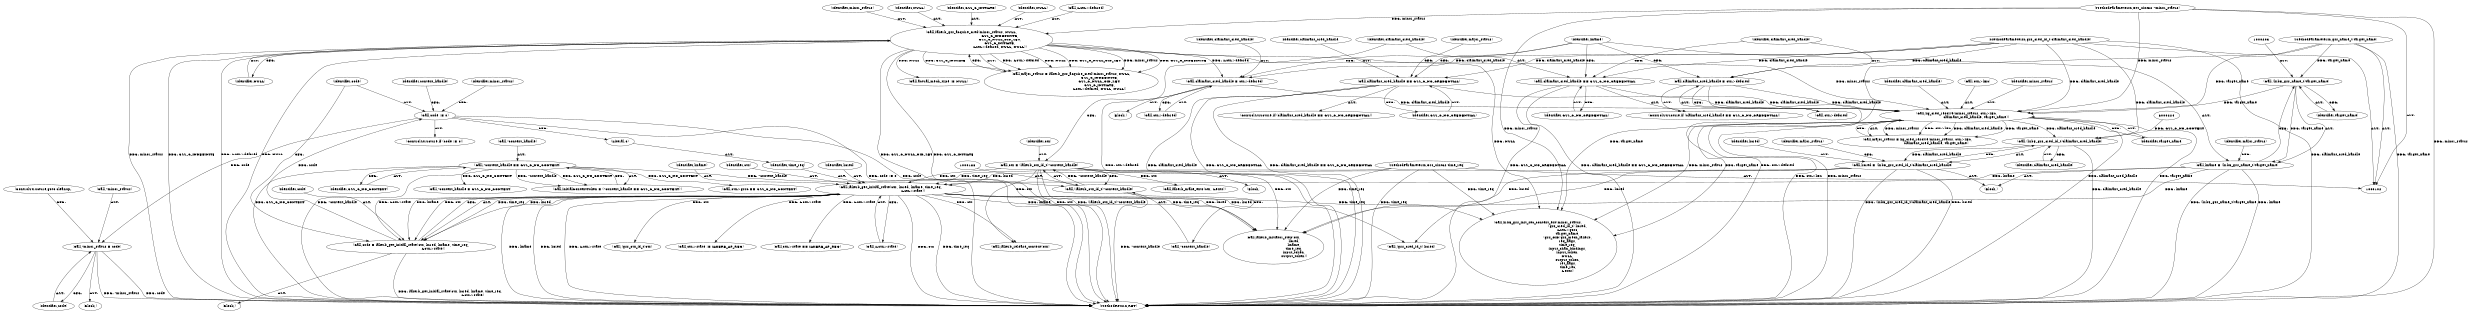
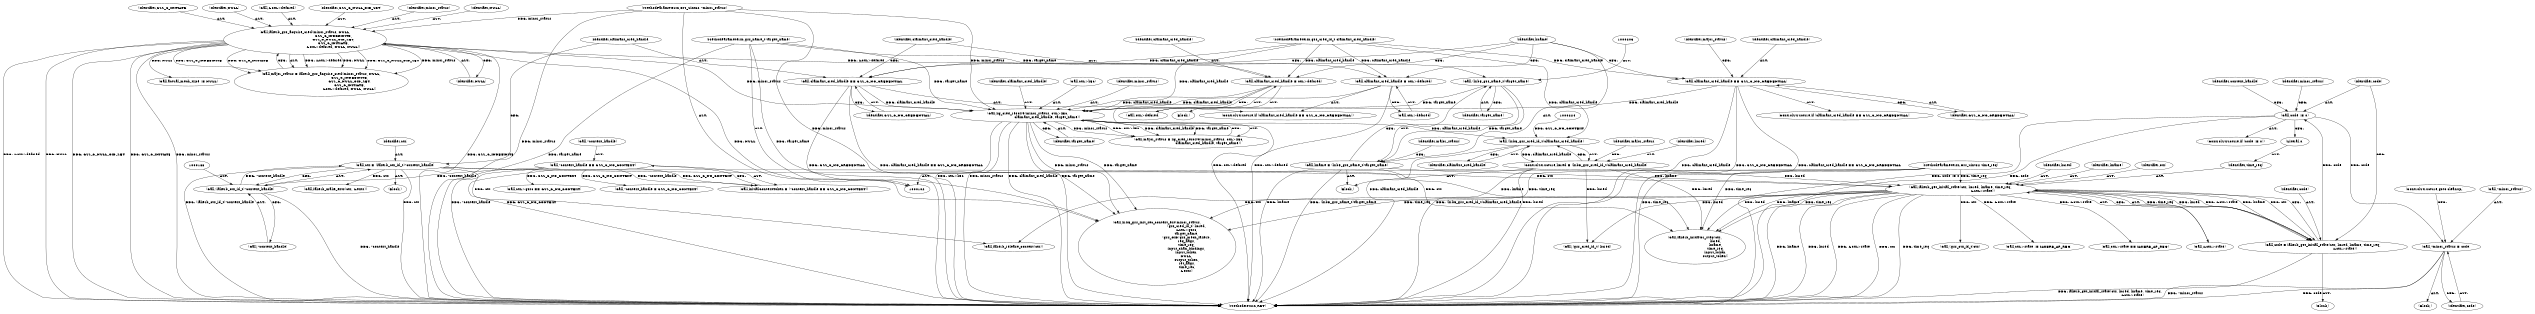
node "(Identifier,GSS_C_NULL_OID_SET)": added
edge "(MethodParameterIn,gss_cred_id_t claimant_cred_handle)" -> "1000102": removed, label "AST:"
node "6000224": label "6000224" -> "1000224"
node "(Call,kcred = (krb5_gss_cred_id_t)claimant_cred_handle)": label "(Call,kcred = (krb5_gss_cred_id_t)claimant_cred_handle)" -> "(ControlStructure,kcred = (krb5_gss_cred_id_t)claimant_cred_handle)"
node "(Identifier,GSS_C_NO_CONTEXT)": removed
edge "(MethodParameterIn,gss_cred_id_t claimant_cred_handle)" -> "(MethodReturn,RET)": removed, label "DDG: claimant_cred_handle"
